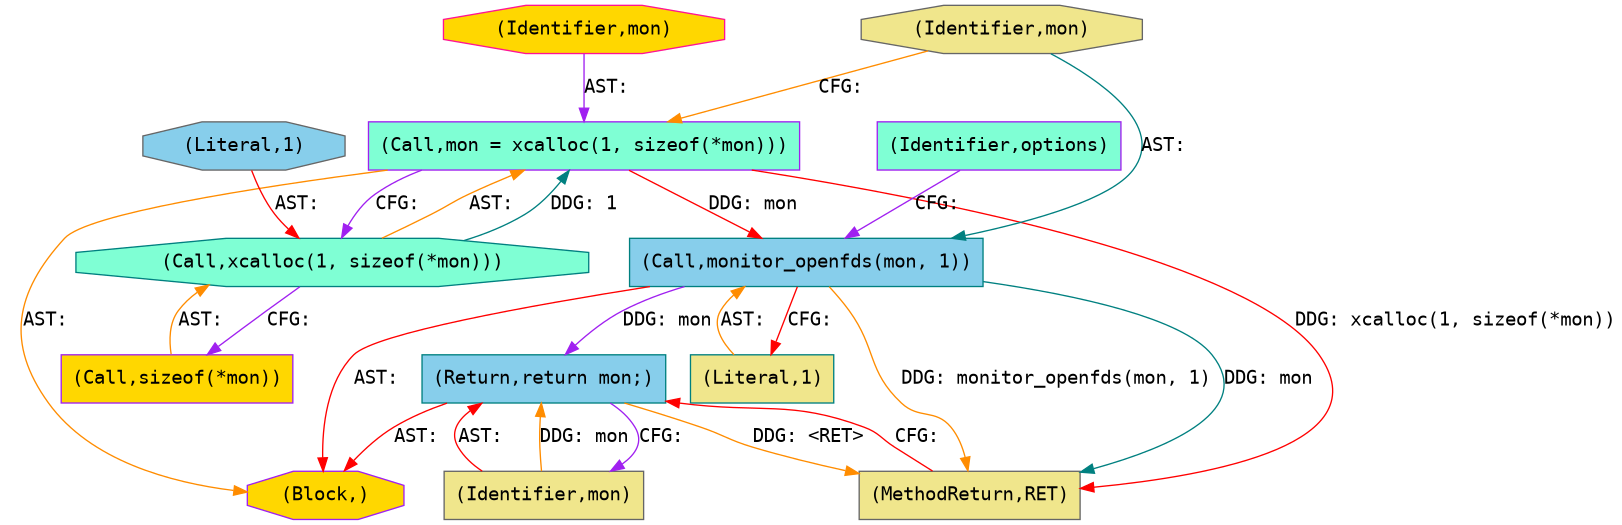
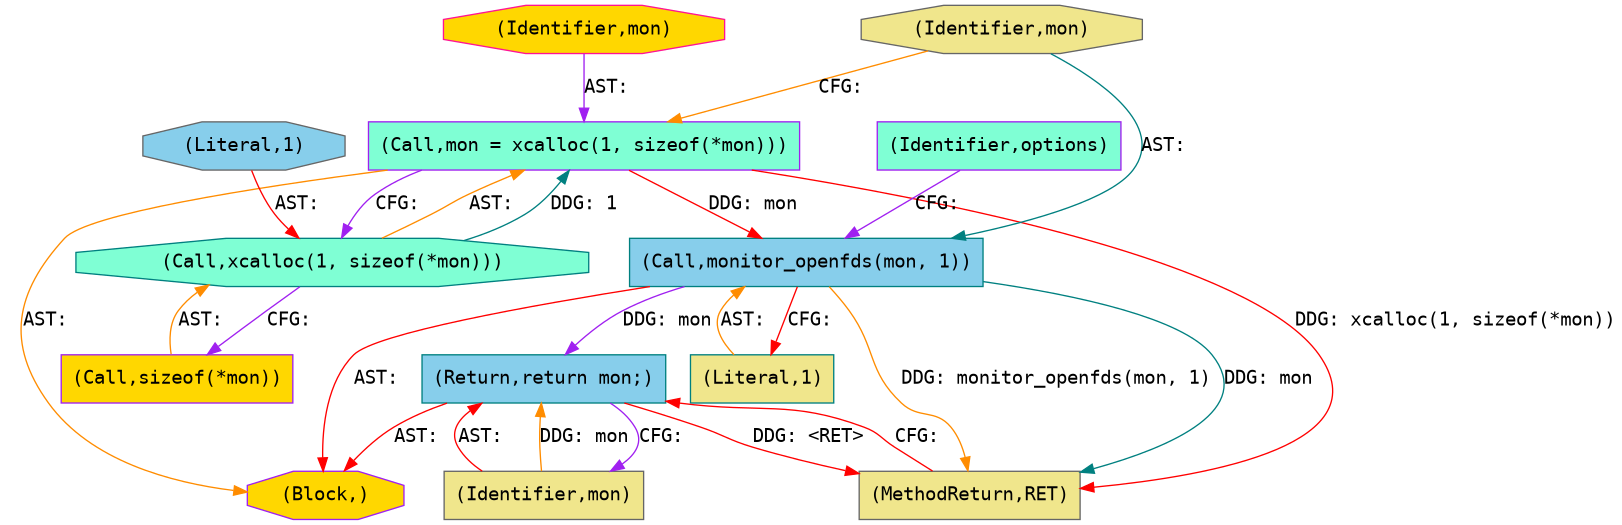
edge "(Return,return mon;)" -> "(MethodReturn,RET)": color darkorange -> red
